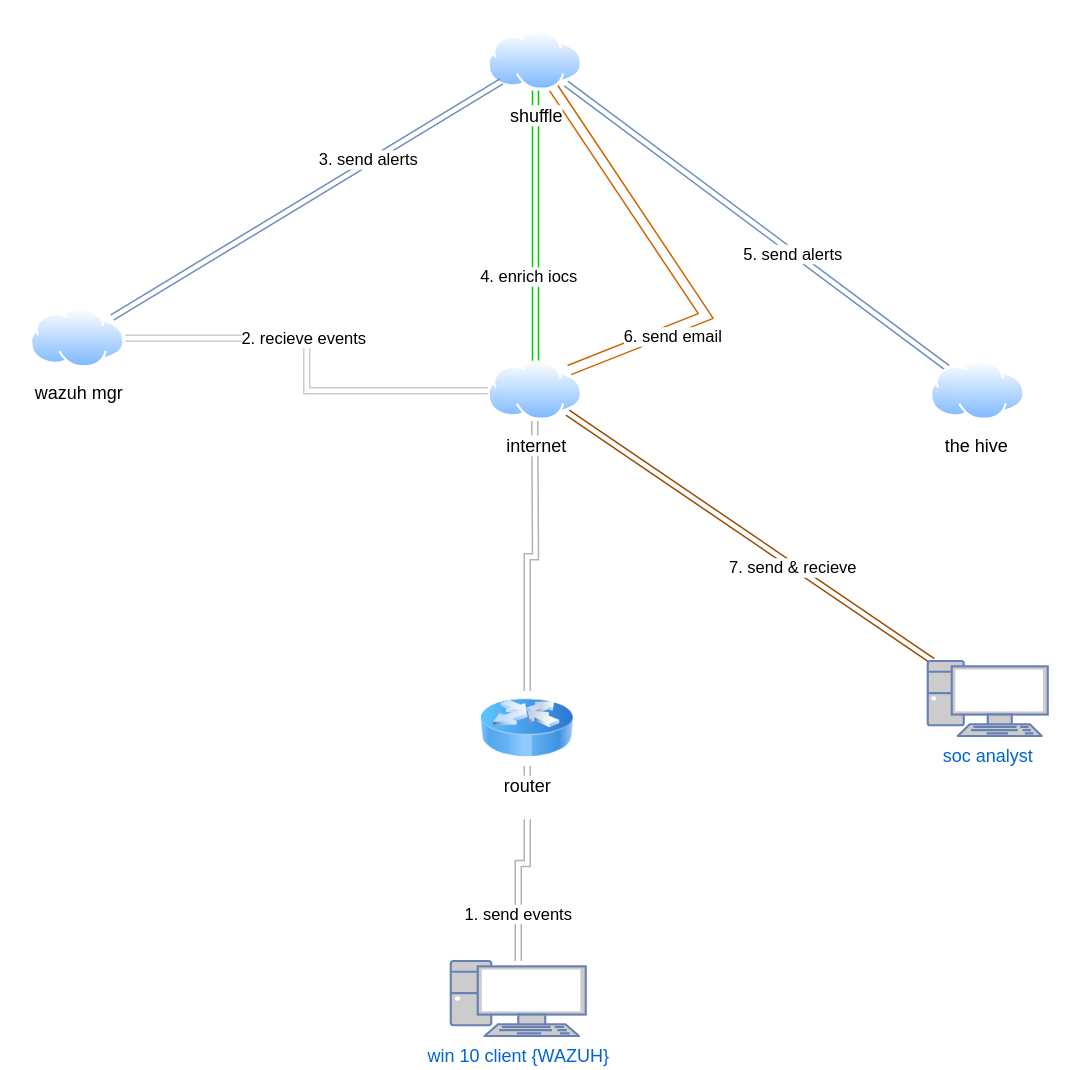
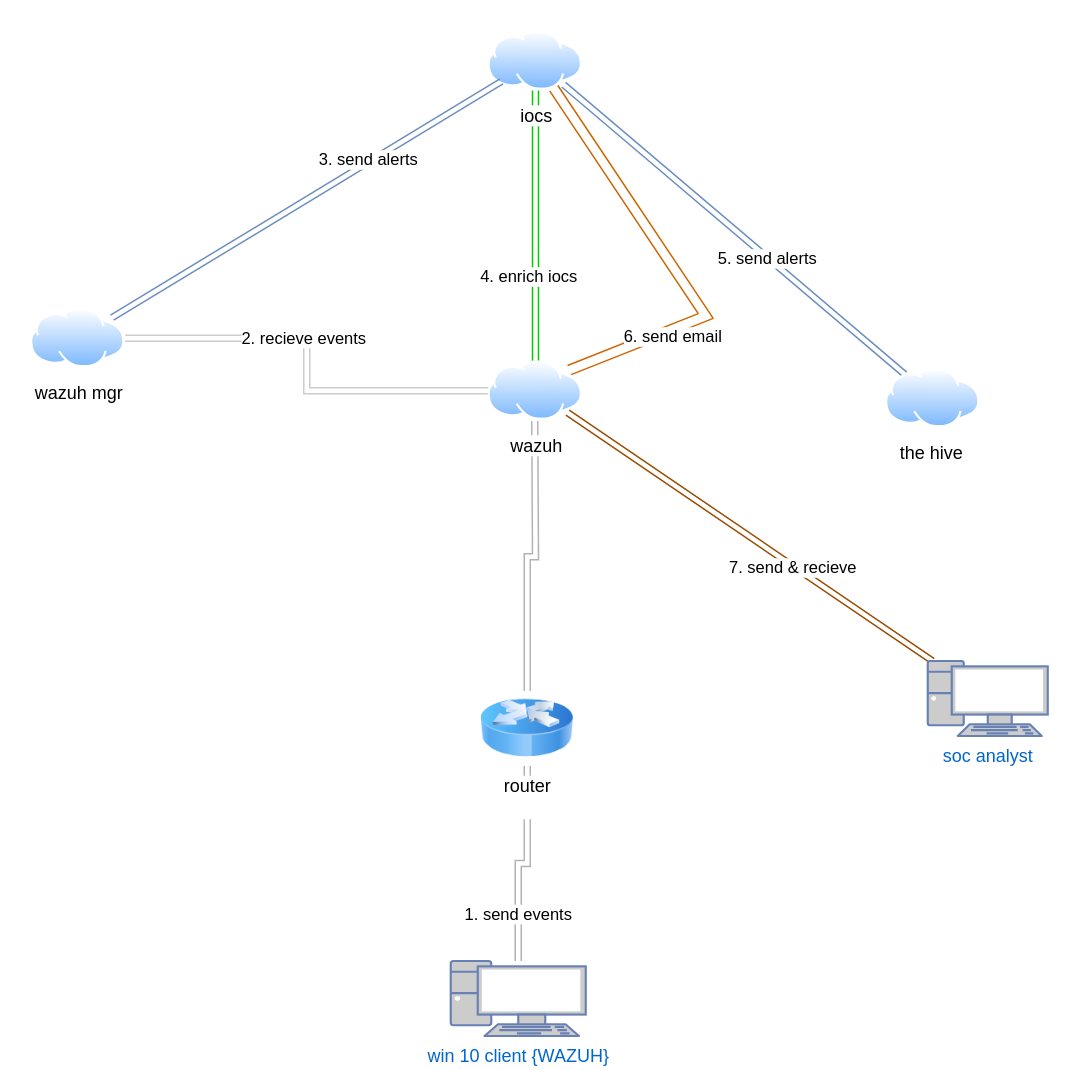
node "shuffle": label "shuffle" -> "iocs"
node "the hive": moved (978, 391) -> (933, 398)
node "internet": label "internet" -> "wazuh"
